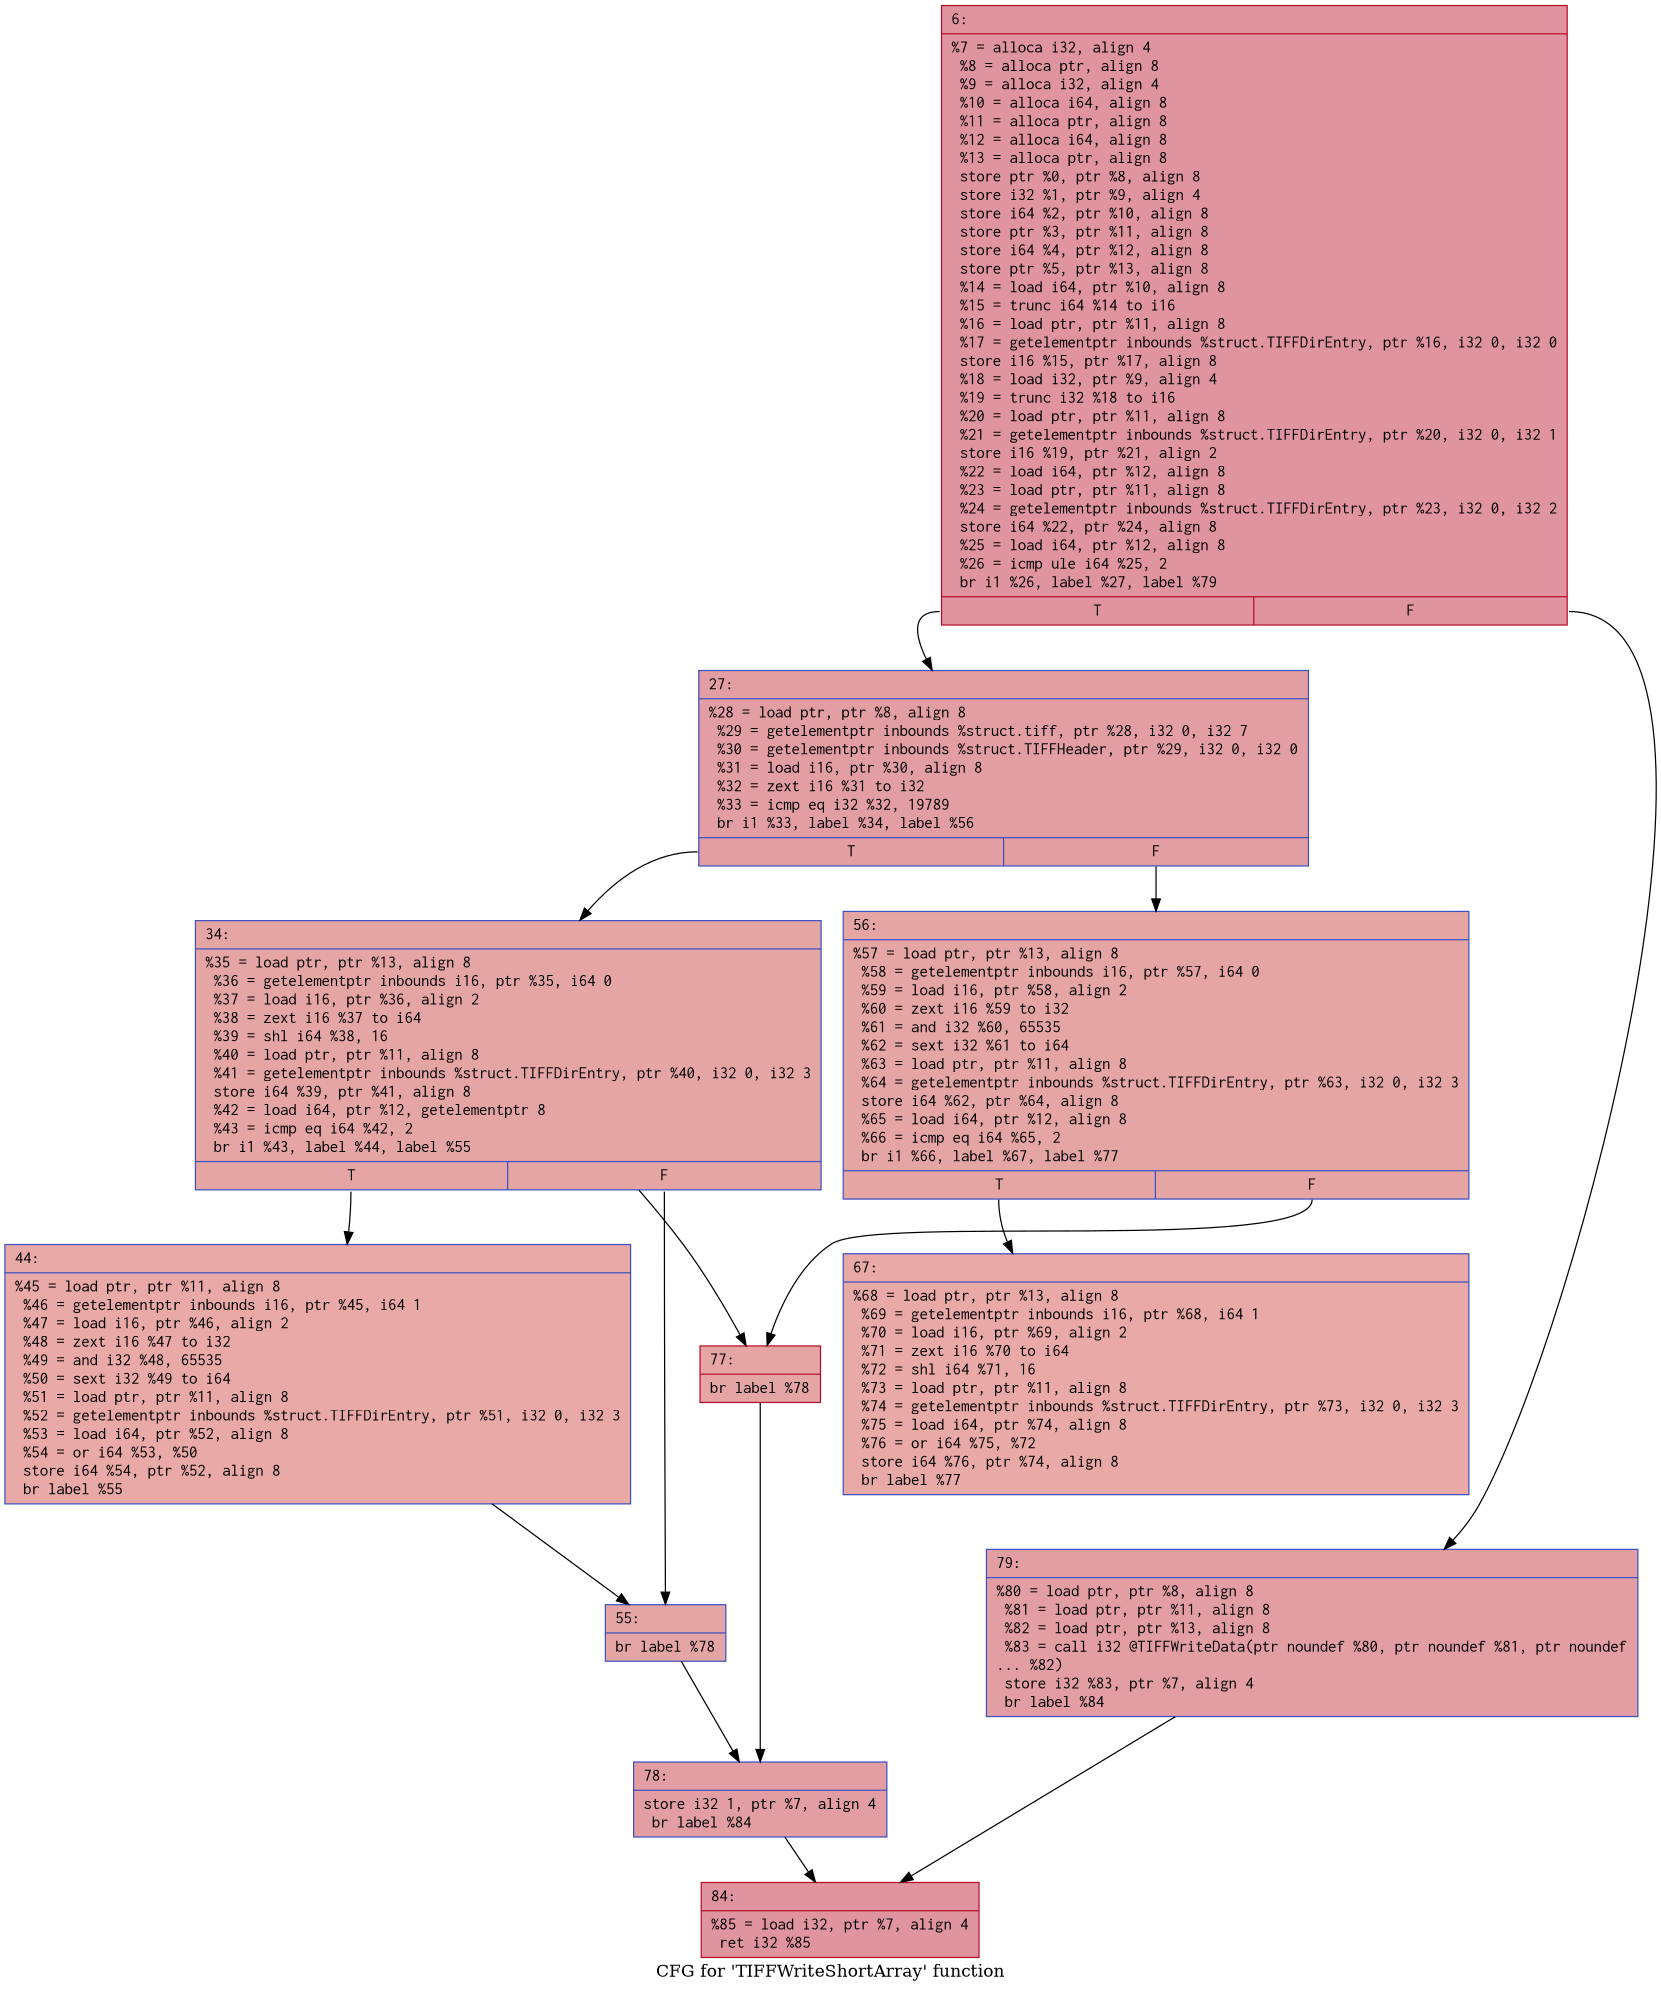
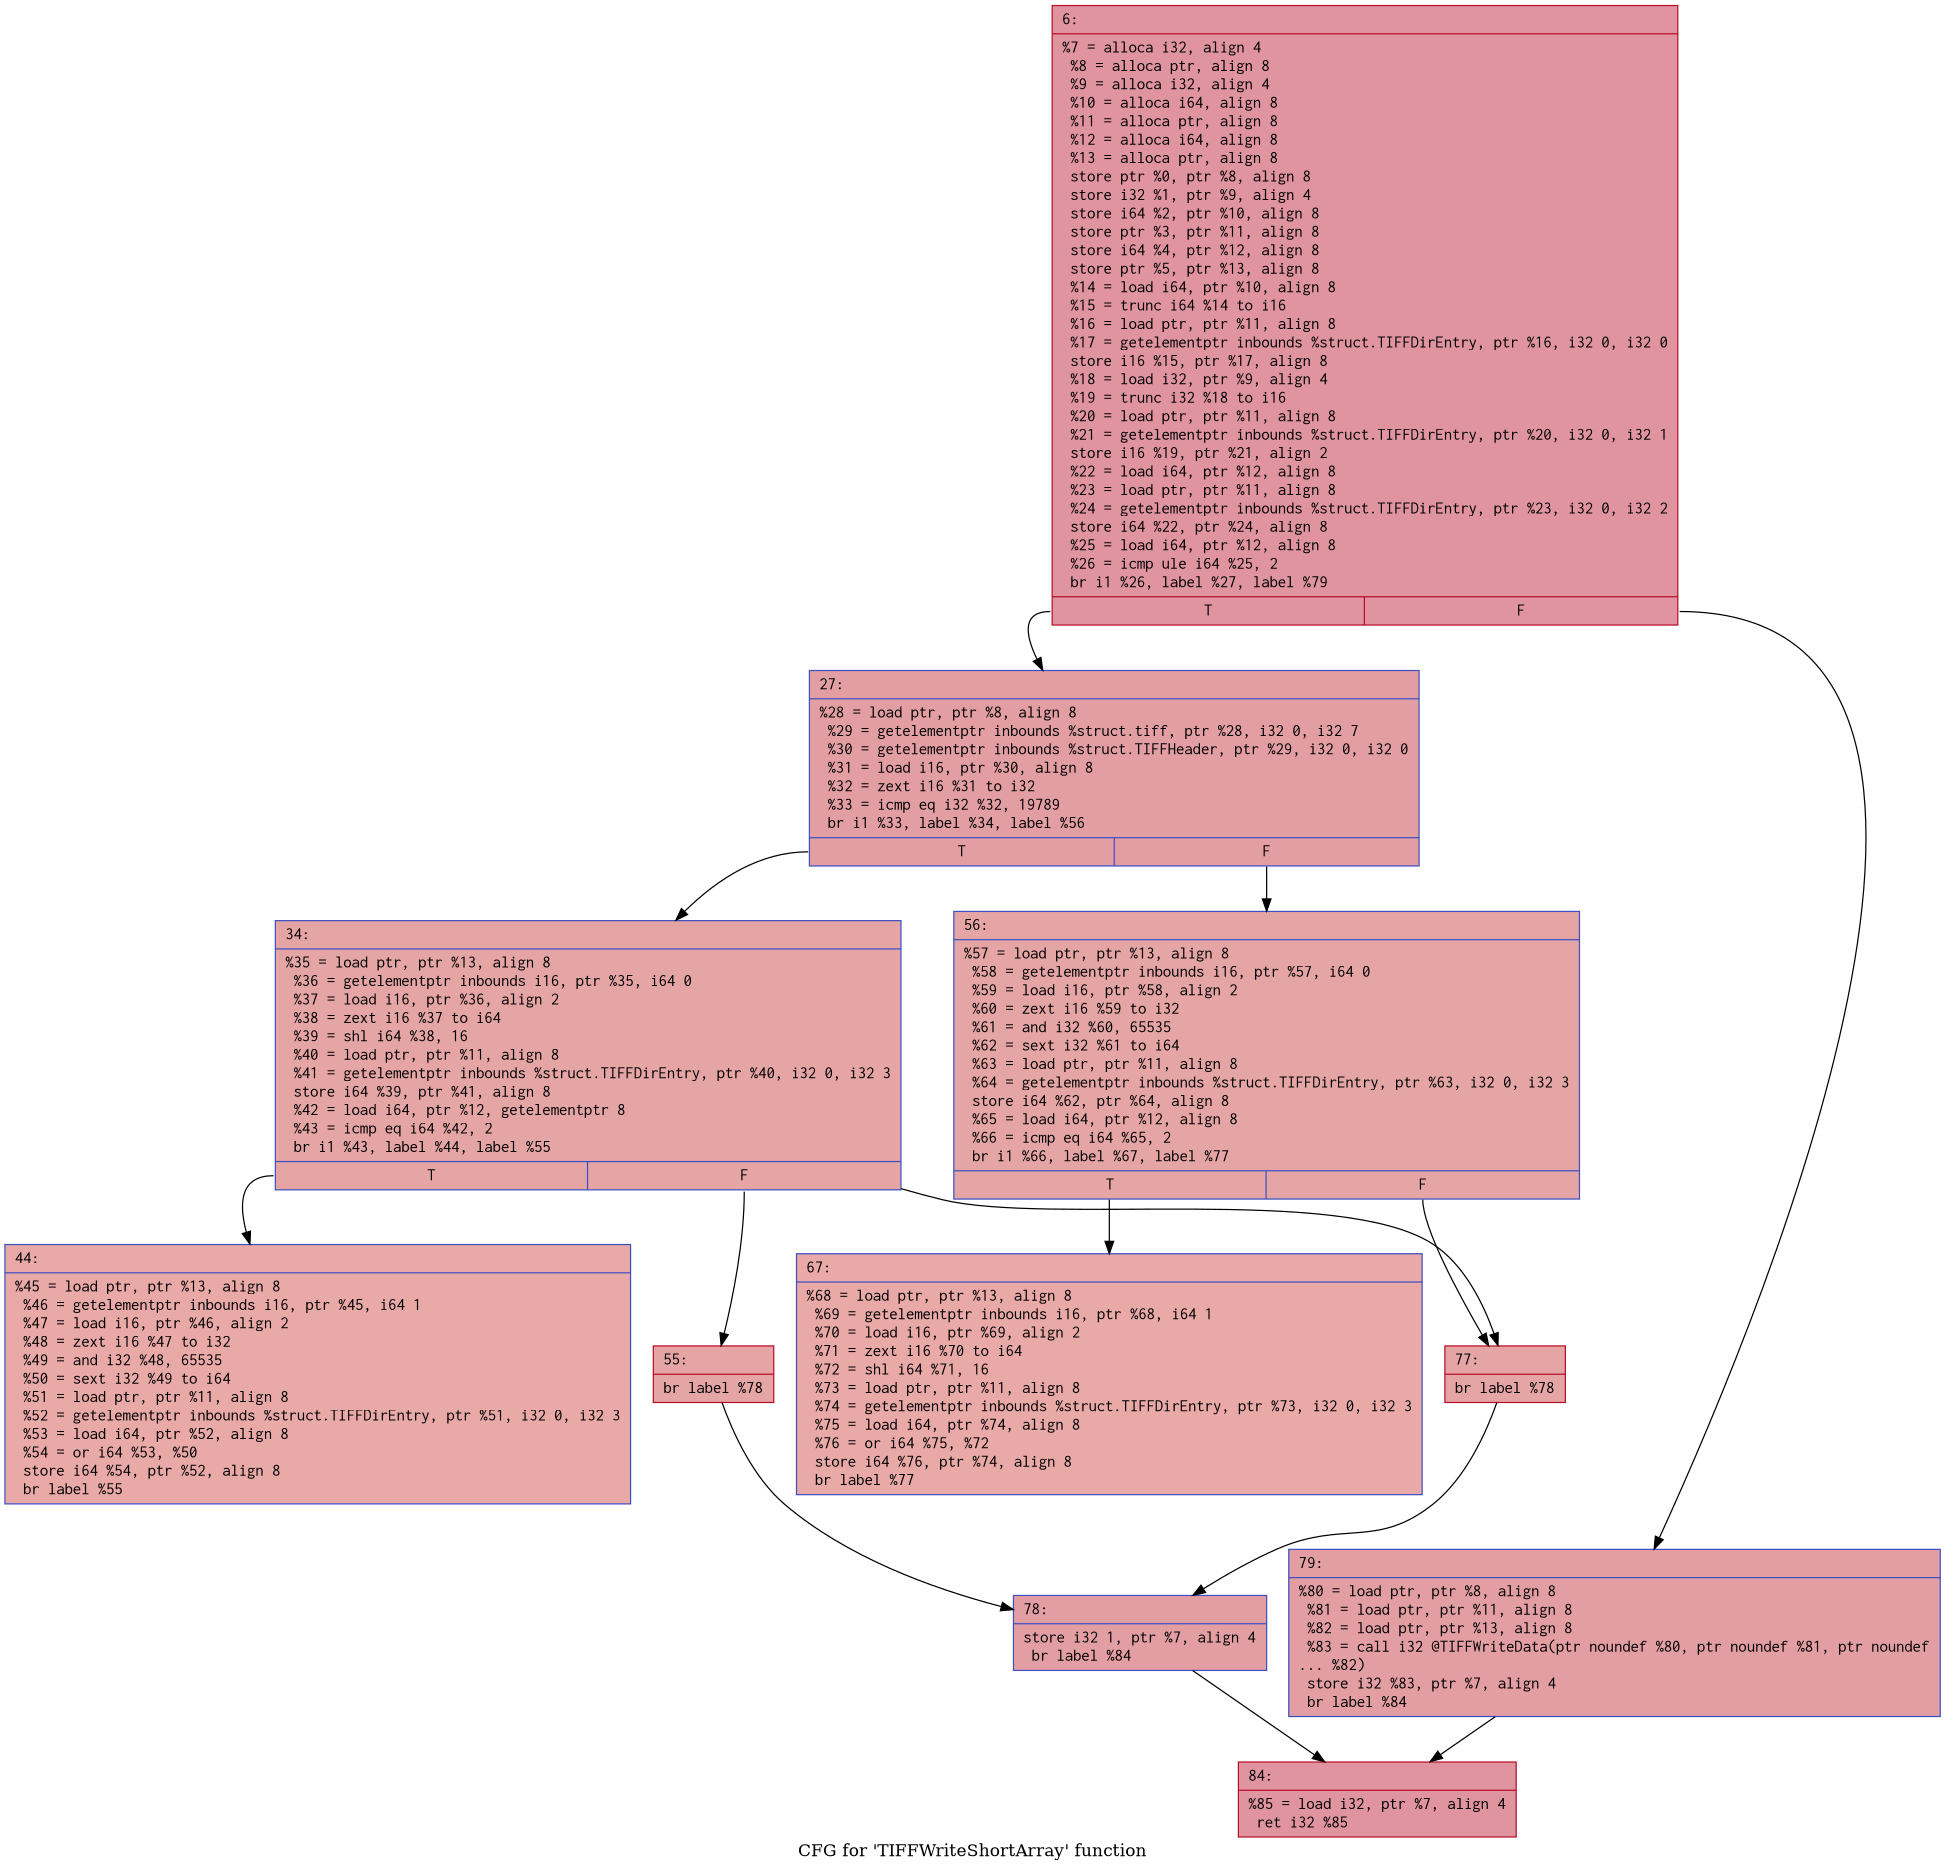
node "44:": text "%45 = load ptr, ptr %11, align 8" -> "%45 = load ptr, ptr %13, align 8"
edge "44:" -> "55:": removed
node "55:": color #3d50c3ff -> #b70d28ff
